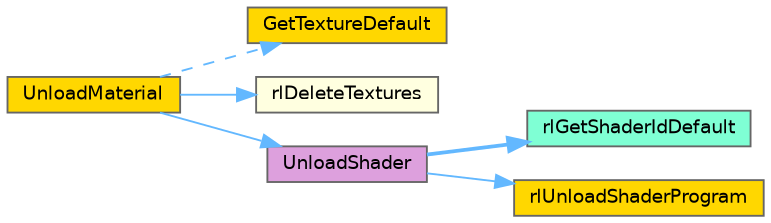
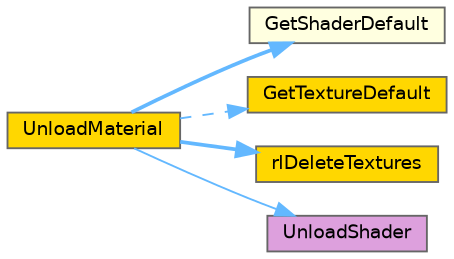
node "GetShaderDefault": added
edge "UnloadMaterial" -> "rlDeleteTextures": style solid -> bold
node "rlDeleteTextures": fillcolor lightyellow -> gold
node "rlGetShaderIdDefault": removed
node "rlUnloadShaderProgram": removed
